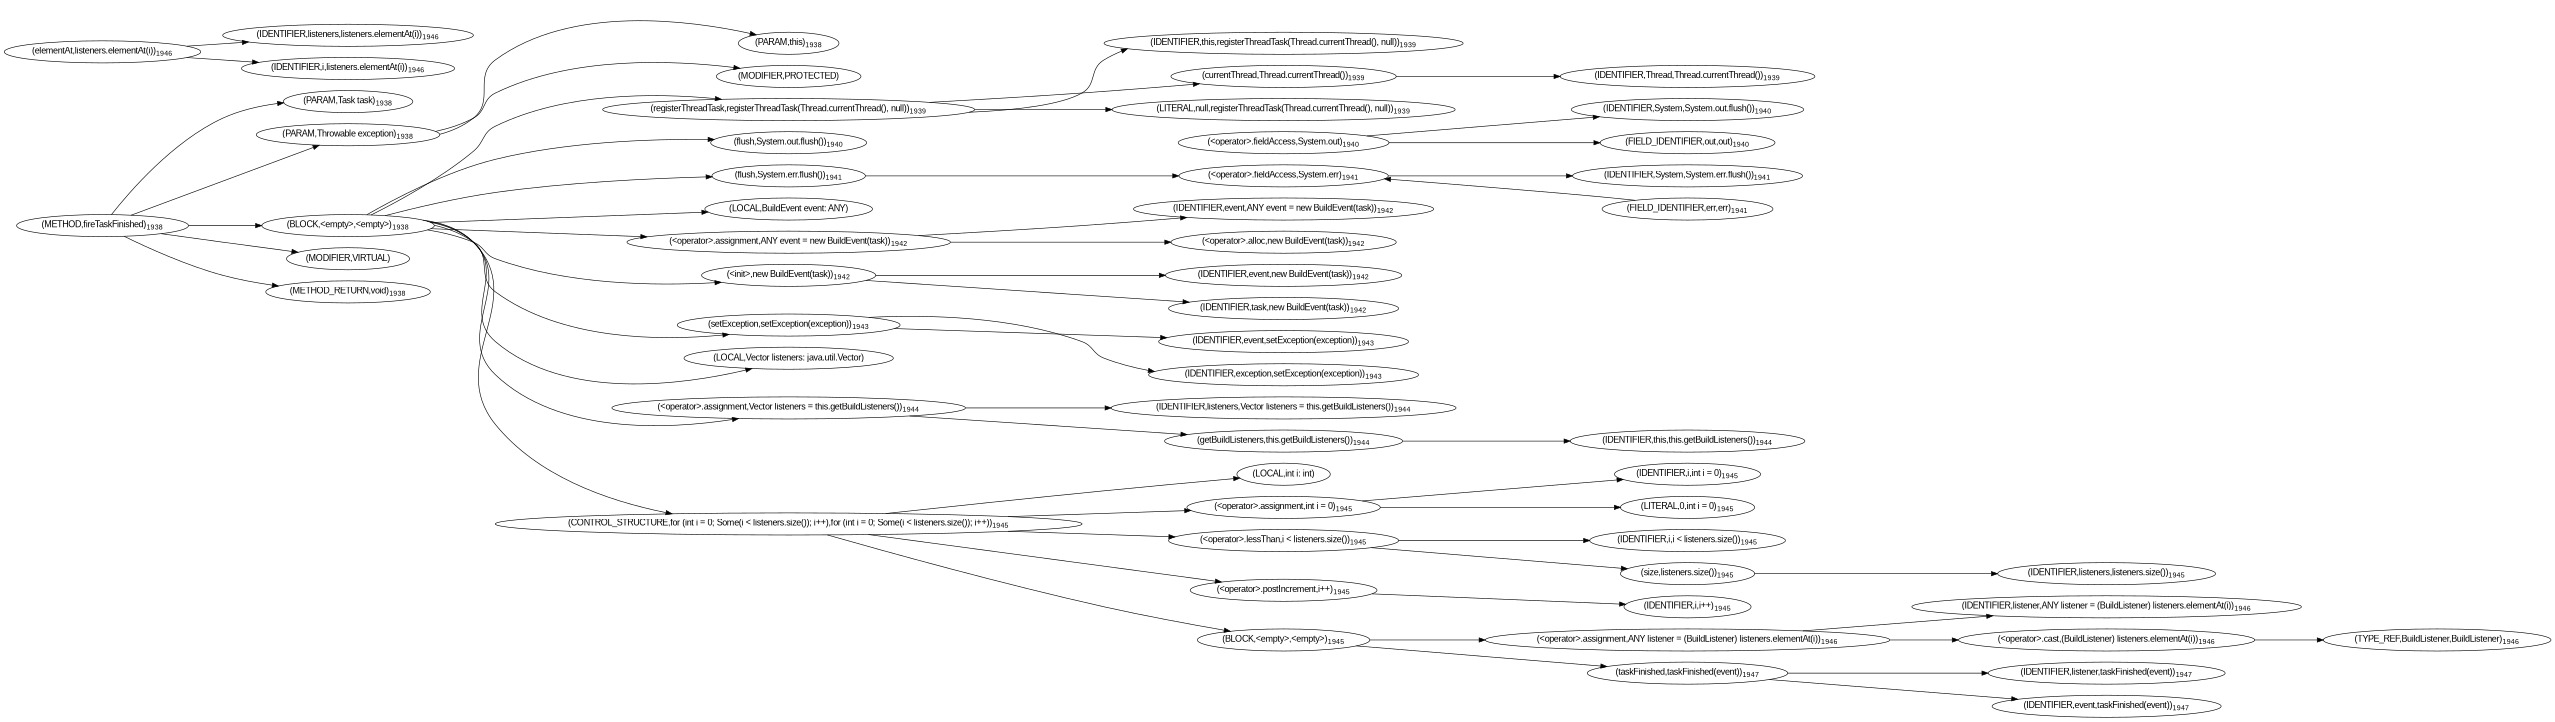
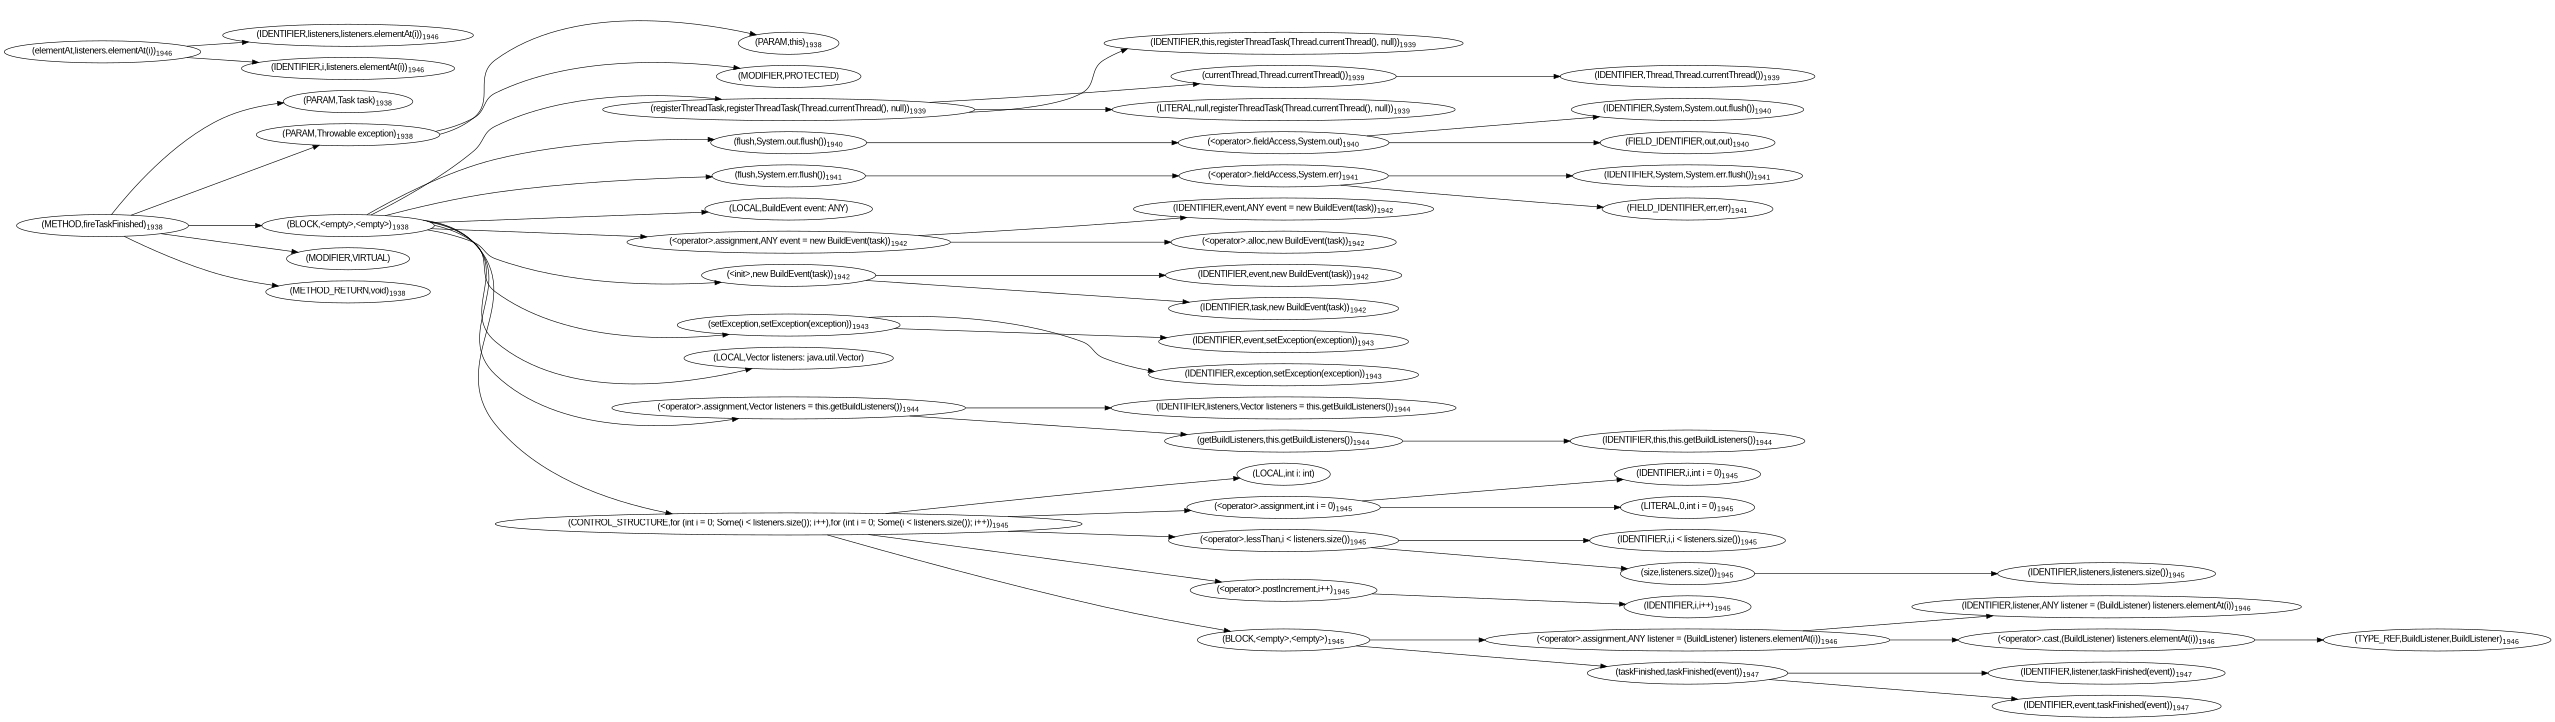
edge "(flush,System.out.flush())" -> "(<operator>.fieldAccess,System.out)": added
edge "(FIELD_IDENTIFIER,err,err)" -> "(<operator>.fieldAccess,System.err)": reversed
